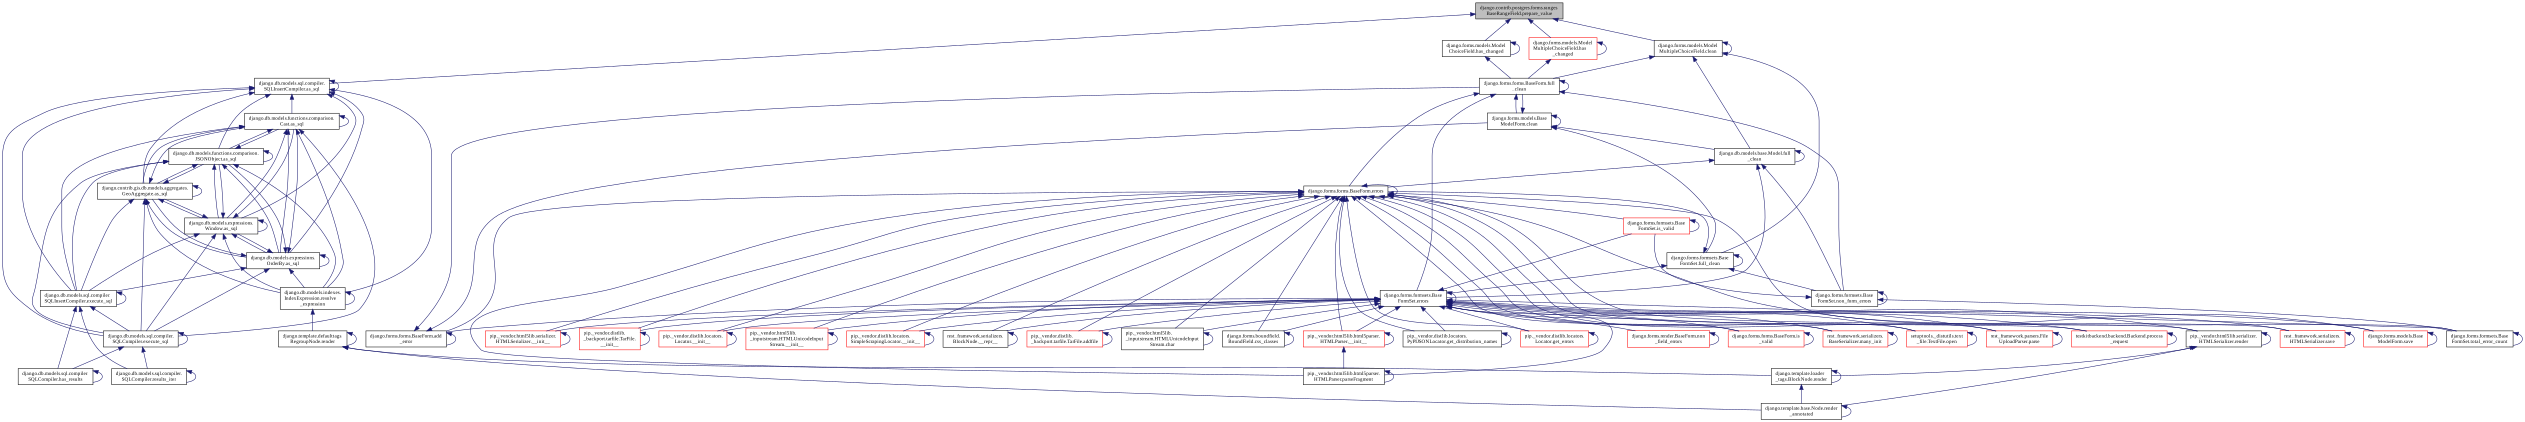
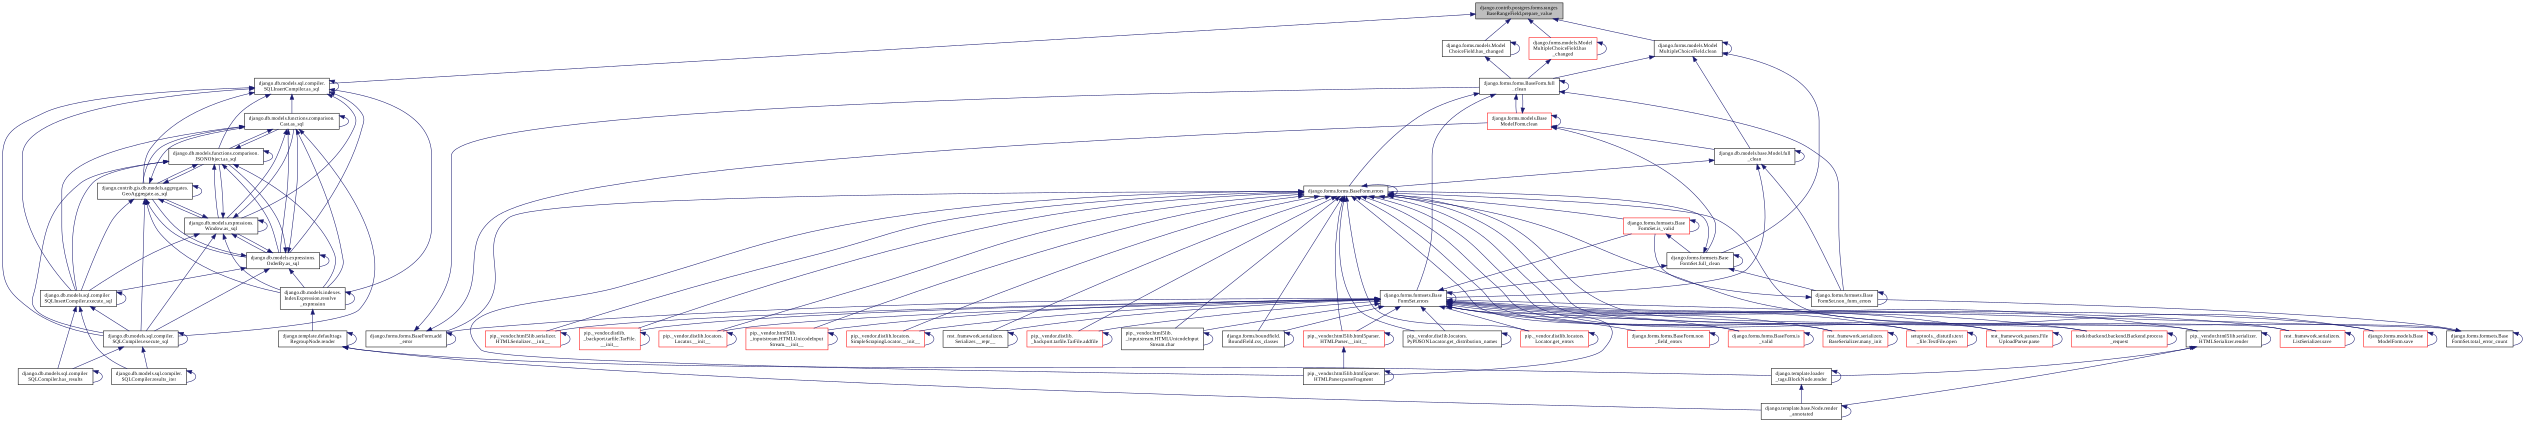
node "django.forms.models.Base ModelForm.clean": color black -> red
edge "django.forms.formsets.Base FormSet.full_clean" -> "django.forms.formsets.Base FormSet.is_valid": added
edge "django.forms.formsets.Base FormSet.total_error_count" -> "django.forms.formsets.Base FormSet.non_form_errors": reversed
node "rest_framework.serializers. BlockNode.__repr__": label "rest_framework.serializers. BlockNode.__repr__" -> "rest_framework.serializers. Serializer.__repr__"
node "django.forms.render.BaseForm.non _field_errors": label "django.forms.render.BaseForm.non _field_errors" -> "django.forms.forms.BaseForm.non _field_errors"
node "rest_framework.serializers. HTMLSerializer.save": label "rest_framework.serializers. HTMLSerializer.save" -> "rest_framework.serializers. ListSerializer.save"
